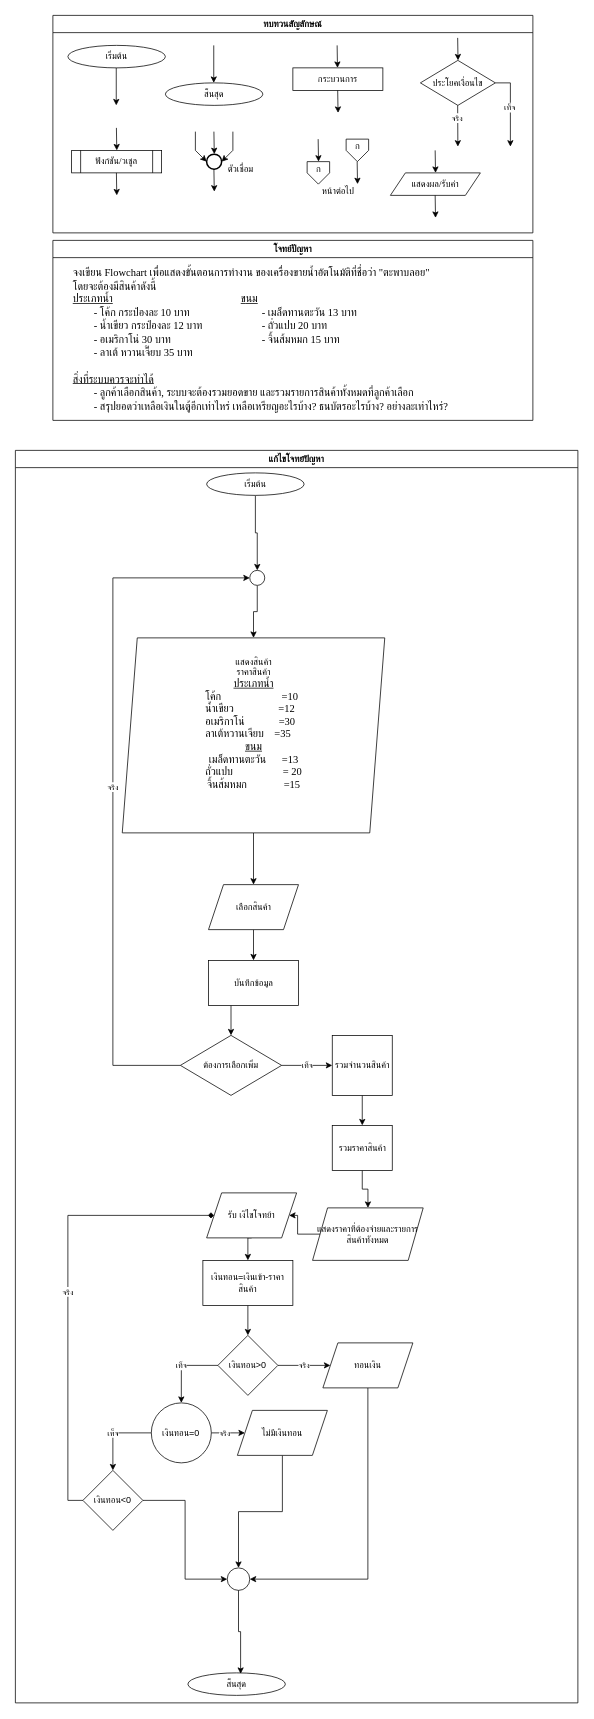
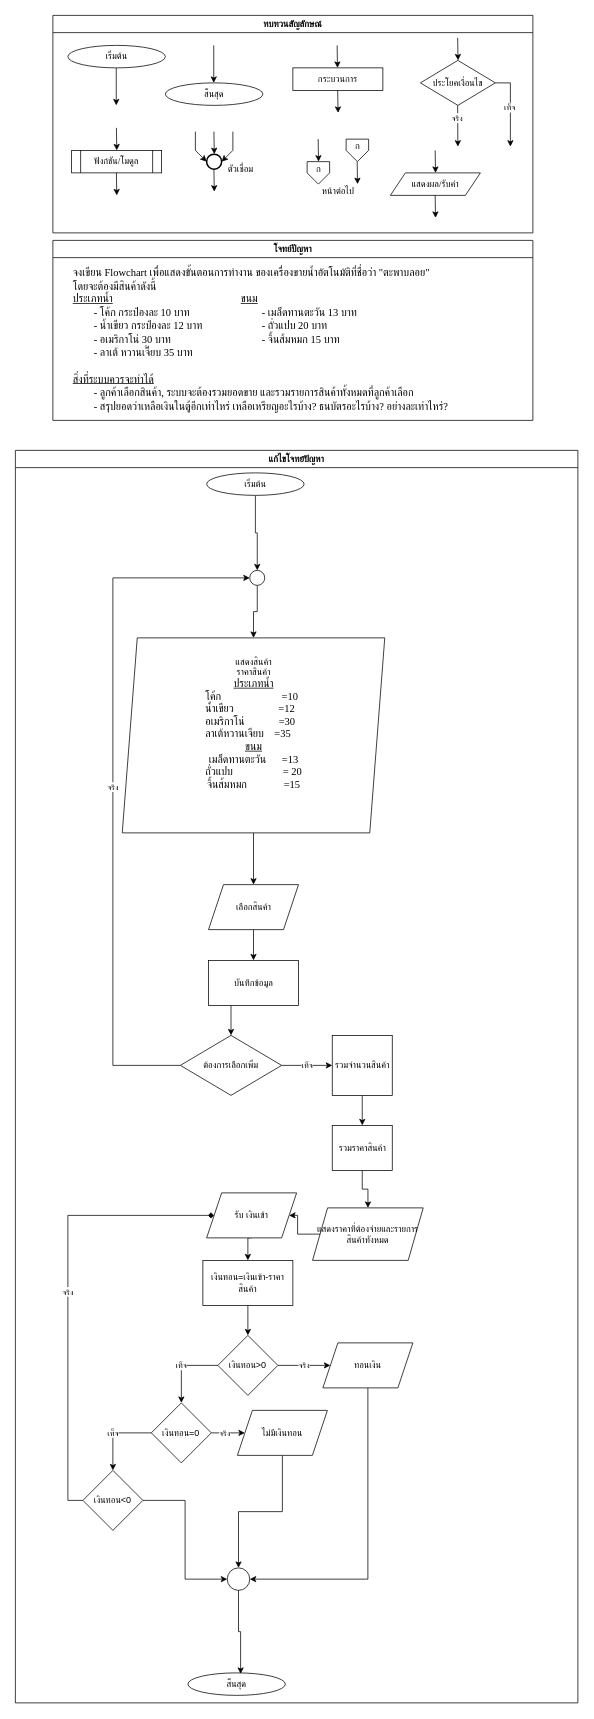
node "ฟังก์ชัน/วเชูล": label "ฟังก์ชัน/วเชูล" -> "ฟังก์ชัน/โมดูล"
node "รับ เงิไขโจทย้า": label "รับ เงิไขโจทย้า" -> "รับ เงินเข้า"
node "เงินทอน=0": shape ellipse -> diamond
